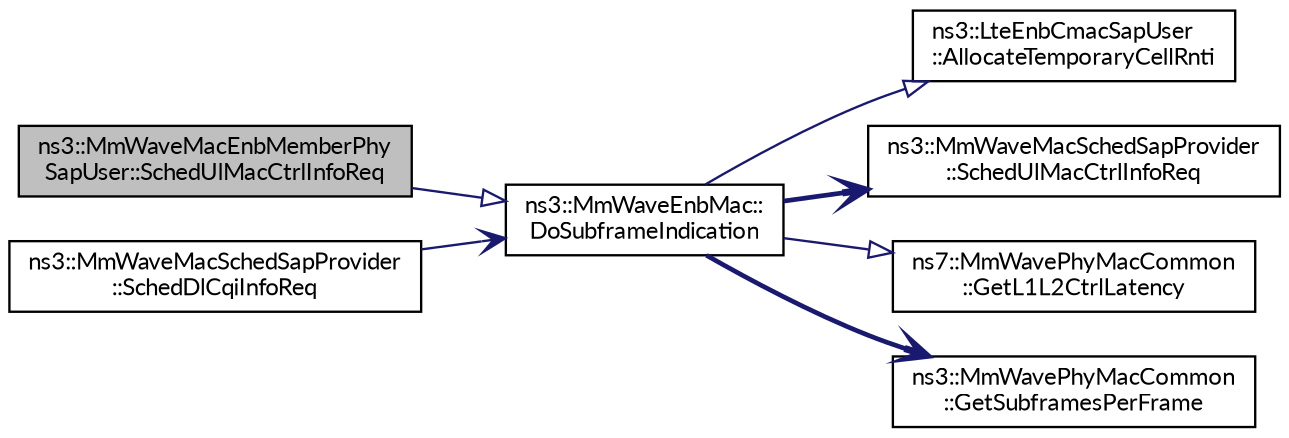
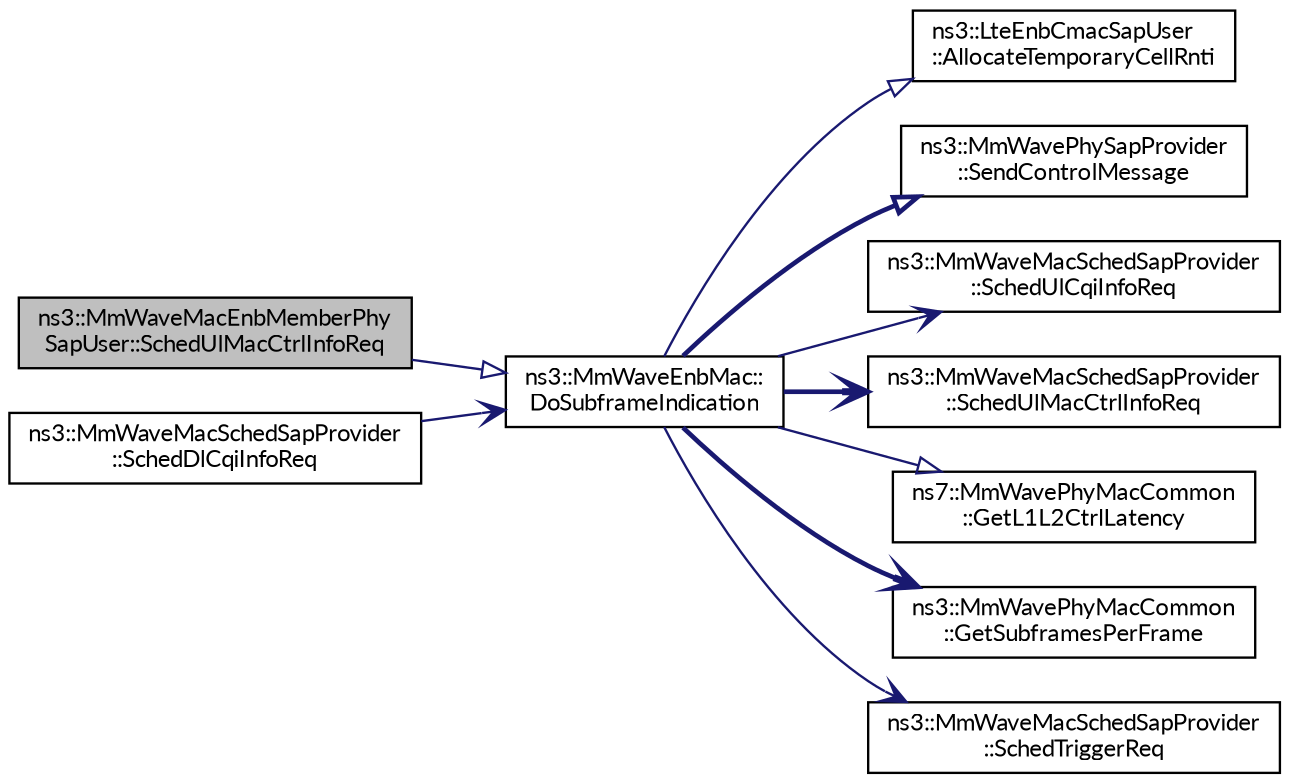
node "ns3::MmWavePhySapProvider ::SendControlMessage": added
node "ns3::MmWaveMacSchedSapProvider ::SchedUlCqiInfoReq": added
node "ns3::MmWaveMacSchedSapProvider ::SchedTriggerReq": added
